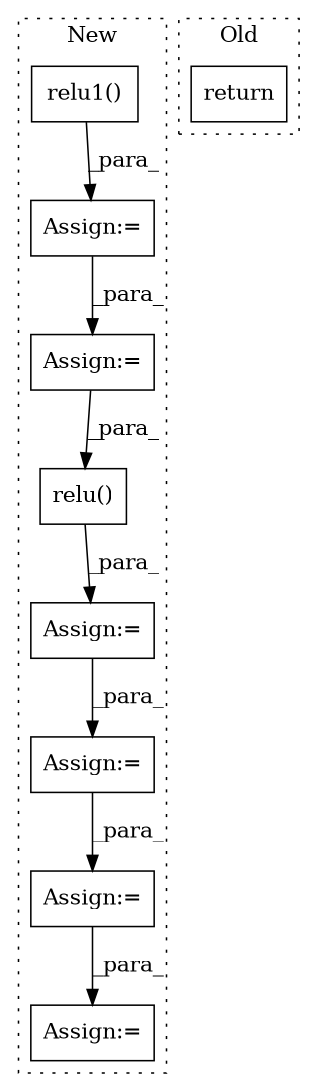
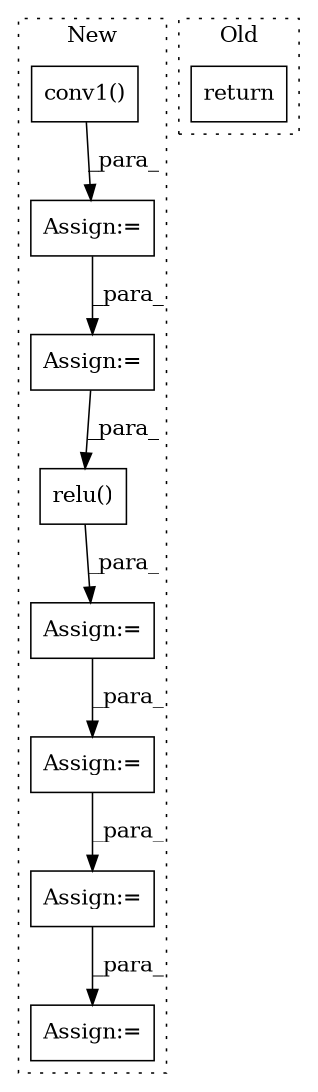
node "relu1()": label "relu1()" -> "conv1()"
